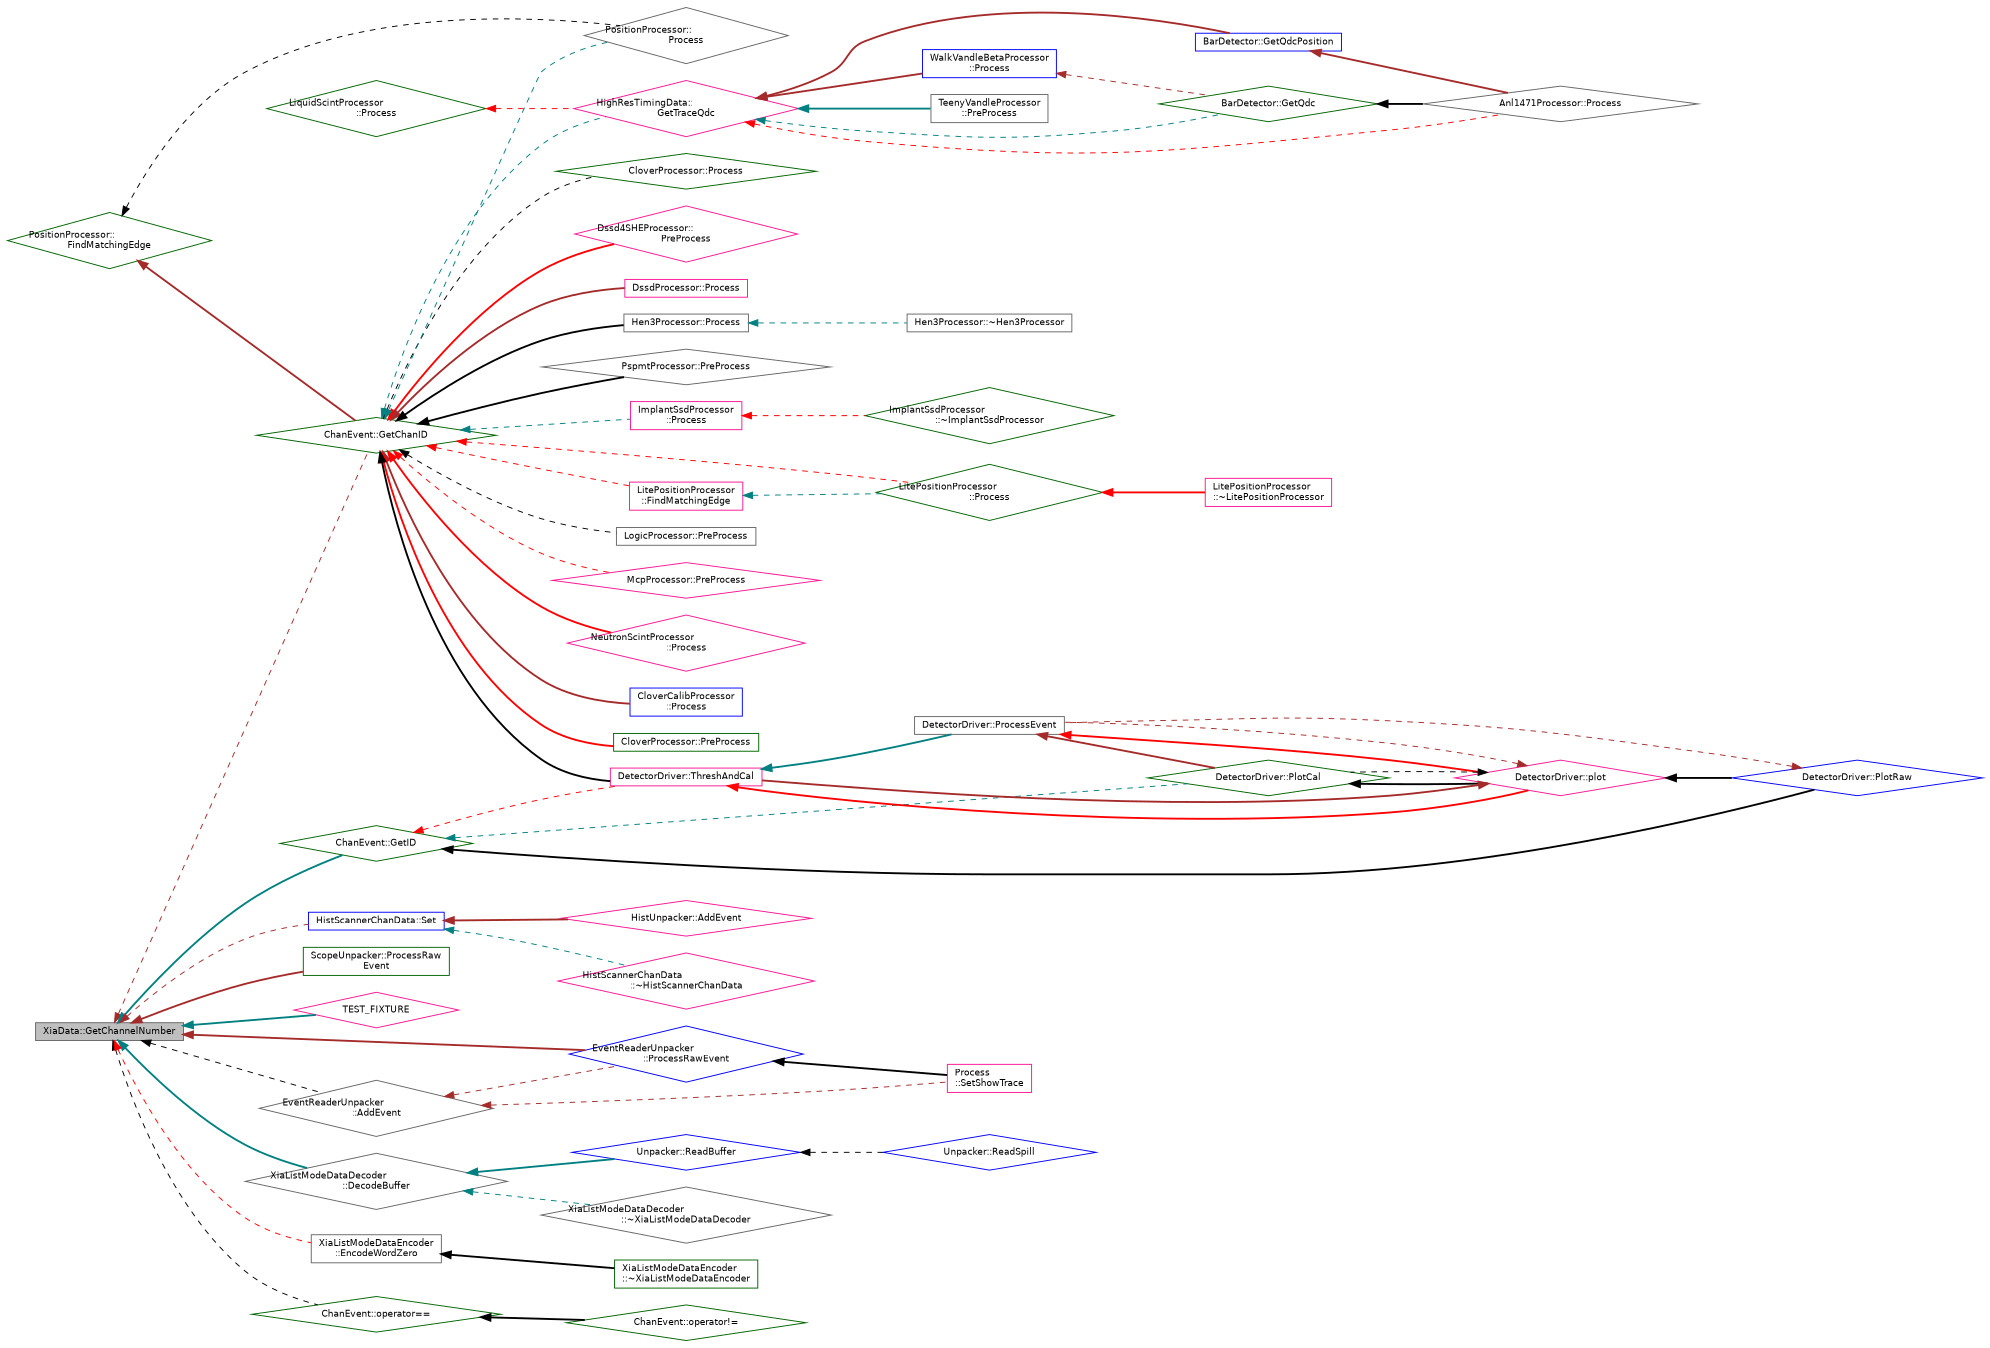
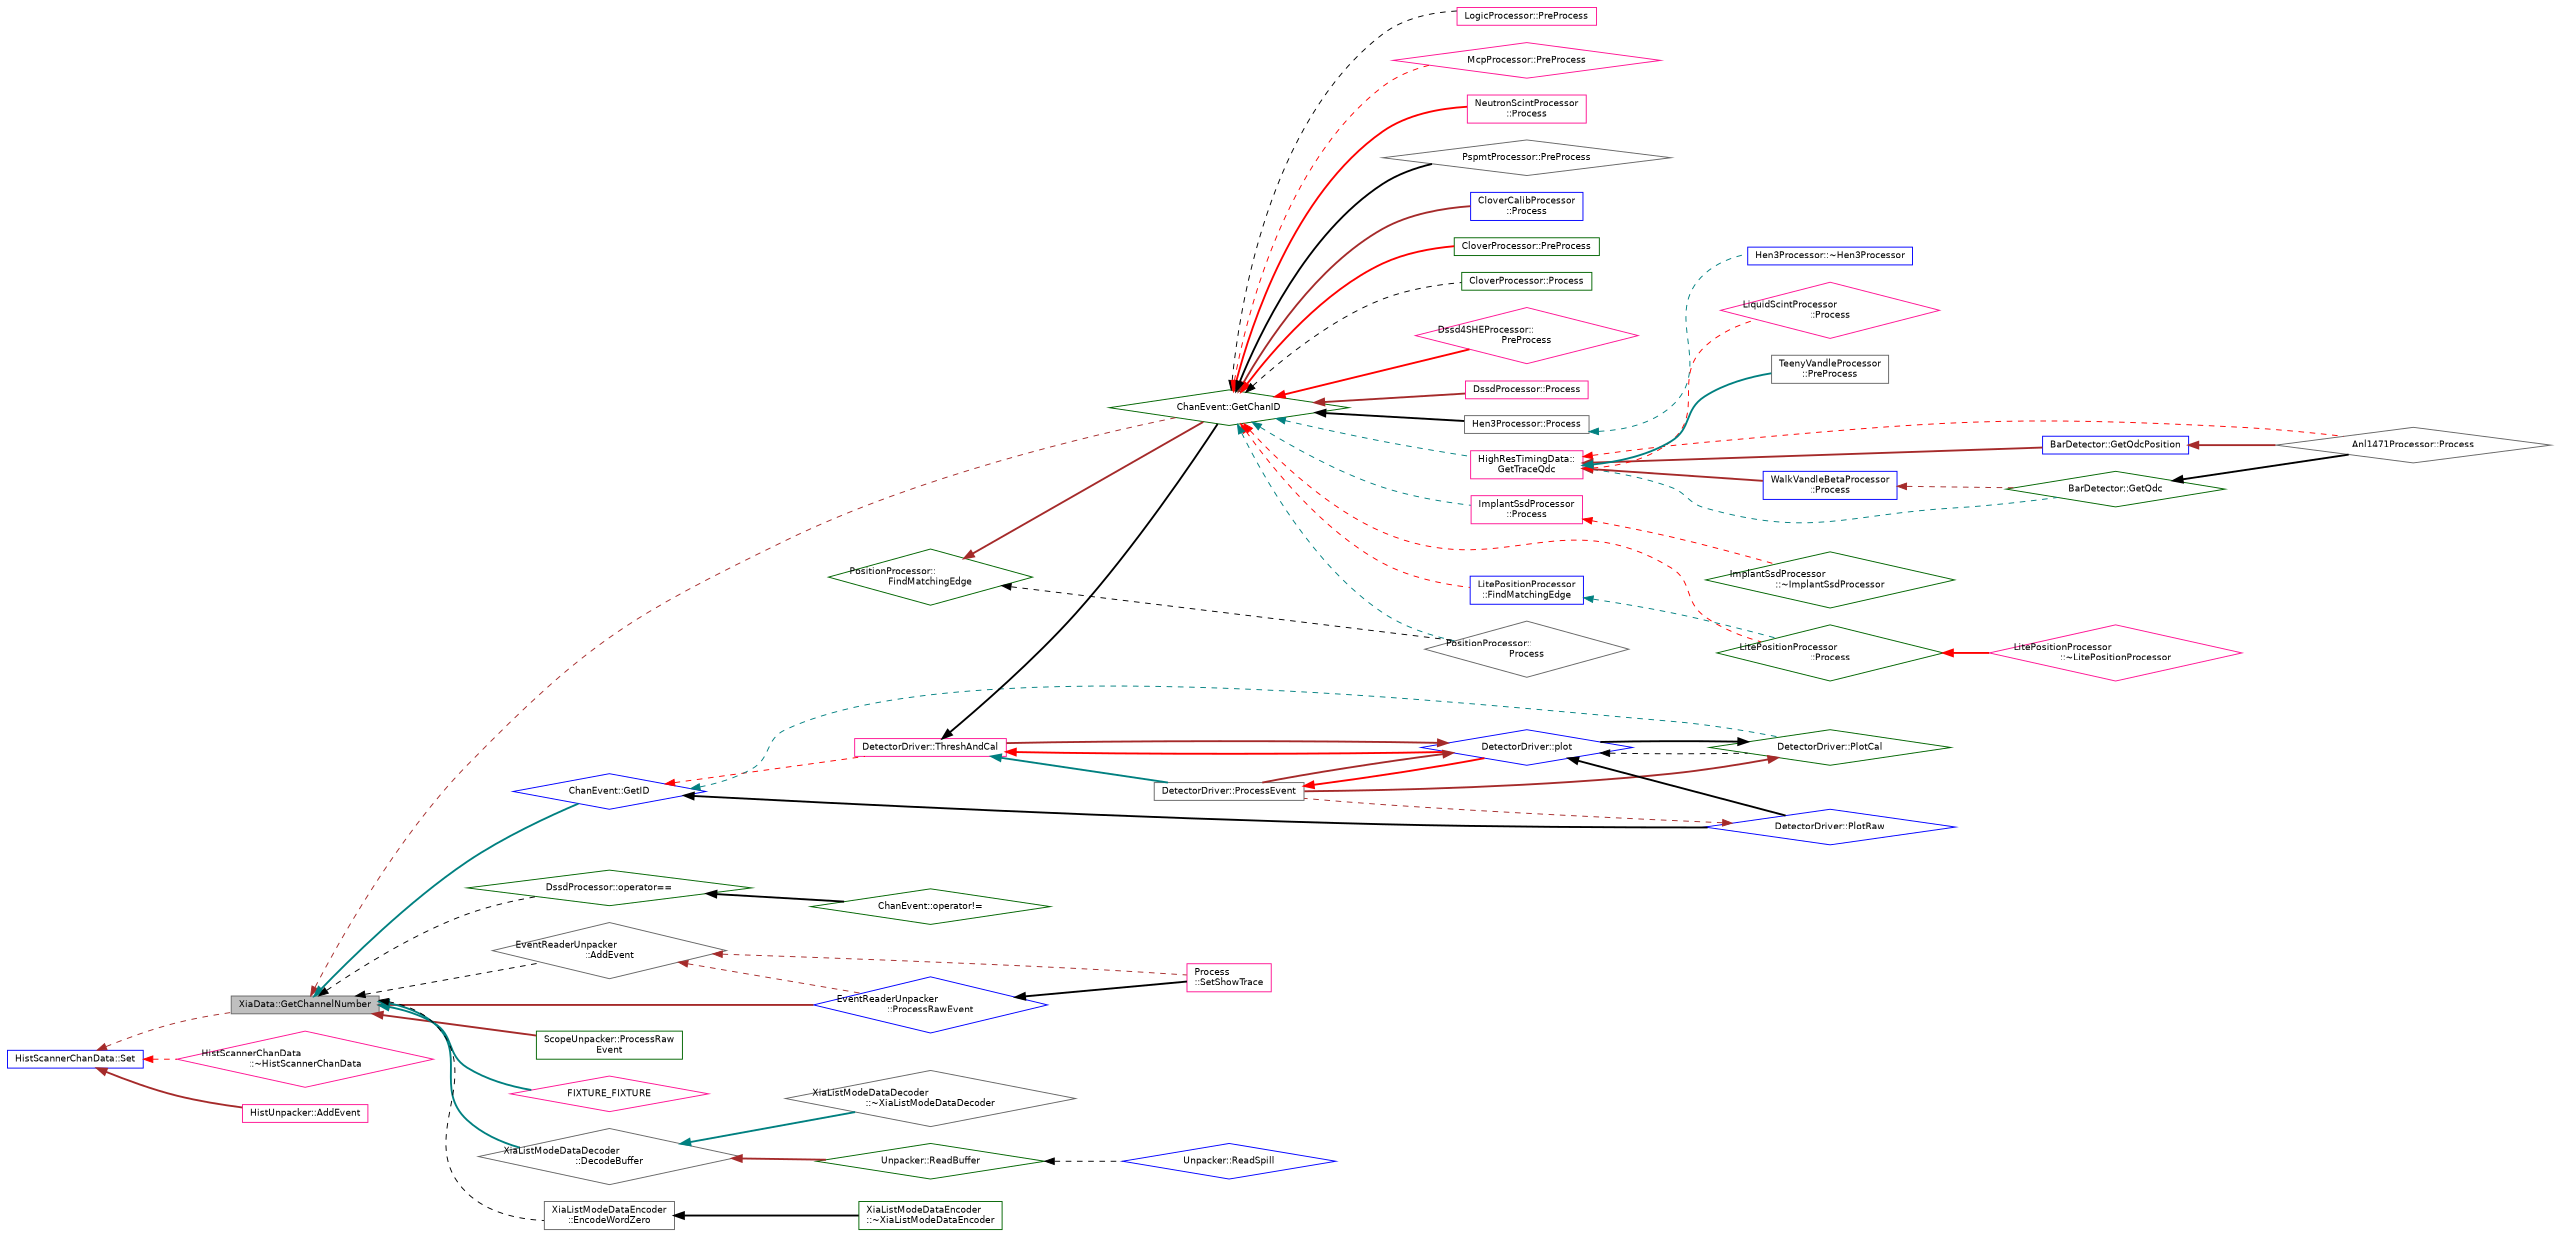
node "LiquidScintProcessor ::Process": color darkgreen -> deeppink
edge "HighResTimingData:: GetTraceQdc" -> "LiquidScintProcessor ::Process": reversed
node "HighResTimingData:: GetTraceQdc": shape diamond -> box
node "CloverProcessor::Process": shape diamond -> box
node "Hen3Processor::~Hen3Processor": color gray40 -> blue
node "LitePositionProcessor ::~LitePositionProcessor": shape box -> diamond
node "LitePositionProcessor ::FindMatchingEdge": color deeppink -> blue
node "LogicProcessor::PreProcess": color gray40 -> deeppink
node "NeutronScintProcessor ::Process": shape diamond -> box
edge "DetectorDriver::ThreshAndCal" -> "ChanEvent::GetChanID": reversed
edge "DetectorDriver::ProcessEvent" -> "DetectorDriver::plot": style dashed -> bold
edge "DetectorDriver::PlotCal" -> "DetectorDriver::ProcessEvent": reversed
node "DetectorDriver::plot": color deeppink -> blue
node "ChanEvent::GetID": color darkgreen -> blue
node "HistUnpacker::AddEvent": shape diamond -> box
edge "HistScannerChanData ::~HistScannerChanData" -> "HistScannerChanData::Set": color teal -> red
edge "HistScannerChanData::Set" -> "XiaData::GetChannelNumber": reversed
node "TEST_FIXTURE": label "TEST_FIXTURE" -> "FIXTURE_FIXTURE"
node "Unpacker::ReadBuffer": color blue -> darkgreen
edge "Unpacker::ReadBuffer" -> "XiaListModeDataDecoder ::DecodeBuffer": color teal -> brown
edge "XiaListModeDataEncoder ::EncodeWordZero" -> "XiaData::GetChannelNumber": color red -> black
edge "XiaListModeDataDecoder ::~XiaListModeDataDecoder" -> "XiaListModeDataDecoder ::DecodeBuffer": style dashed -> bold
node "ChanEvent::operator==": label "ChanEvent::operator==" -> "DssdProcessor::operator=="
